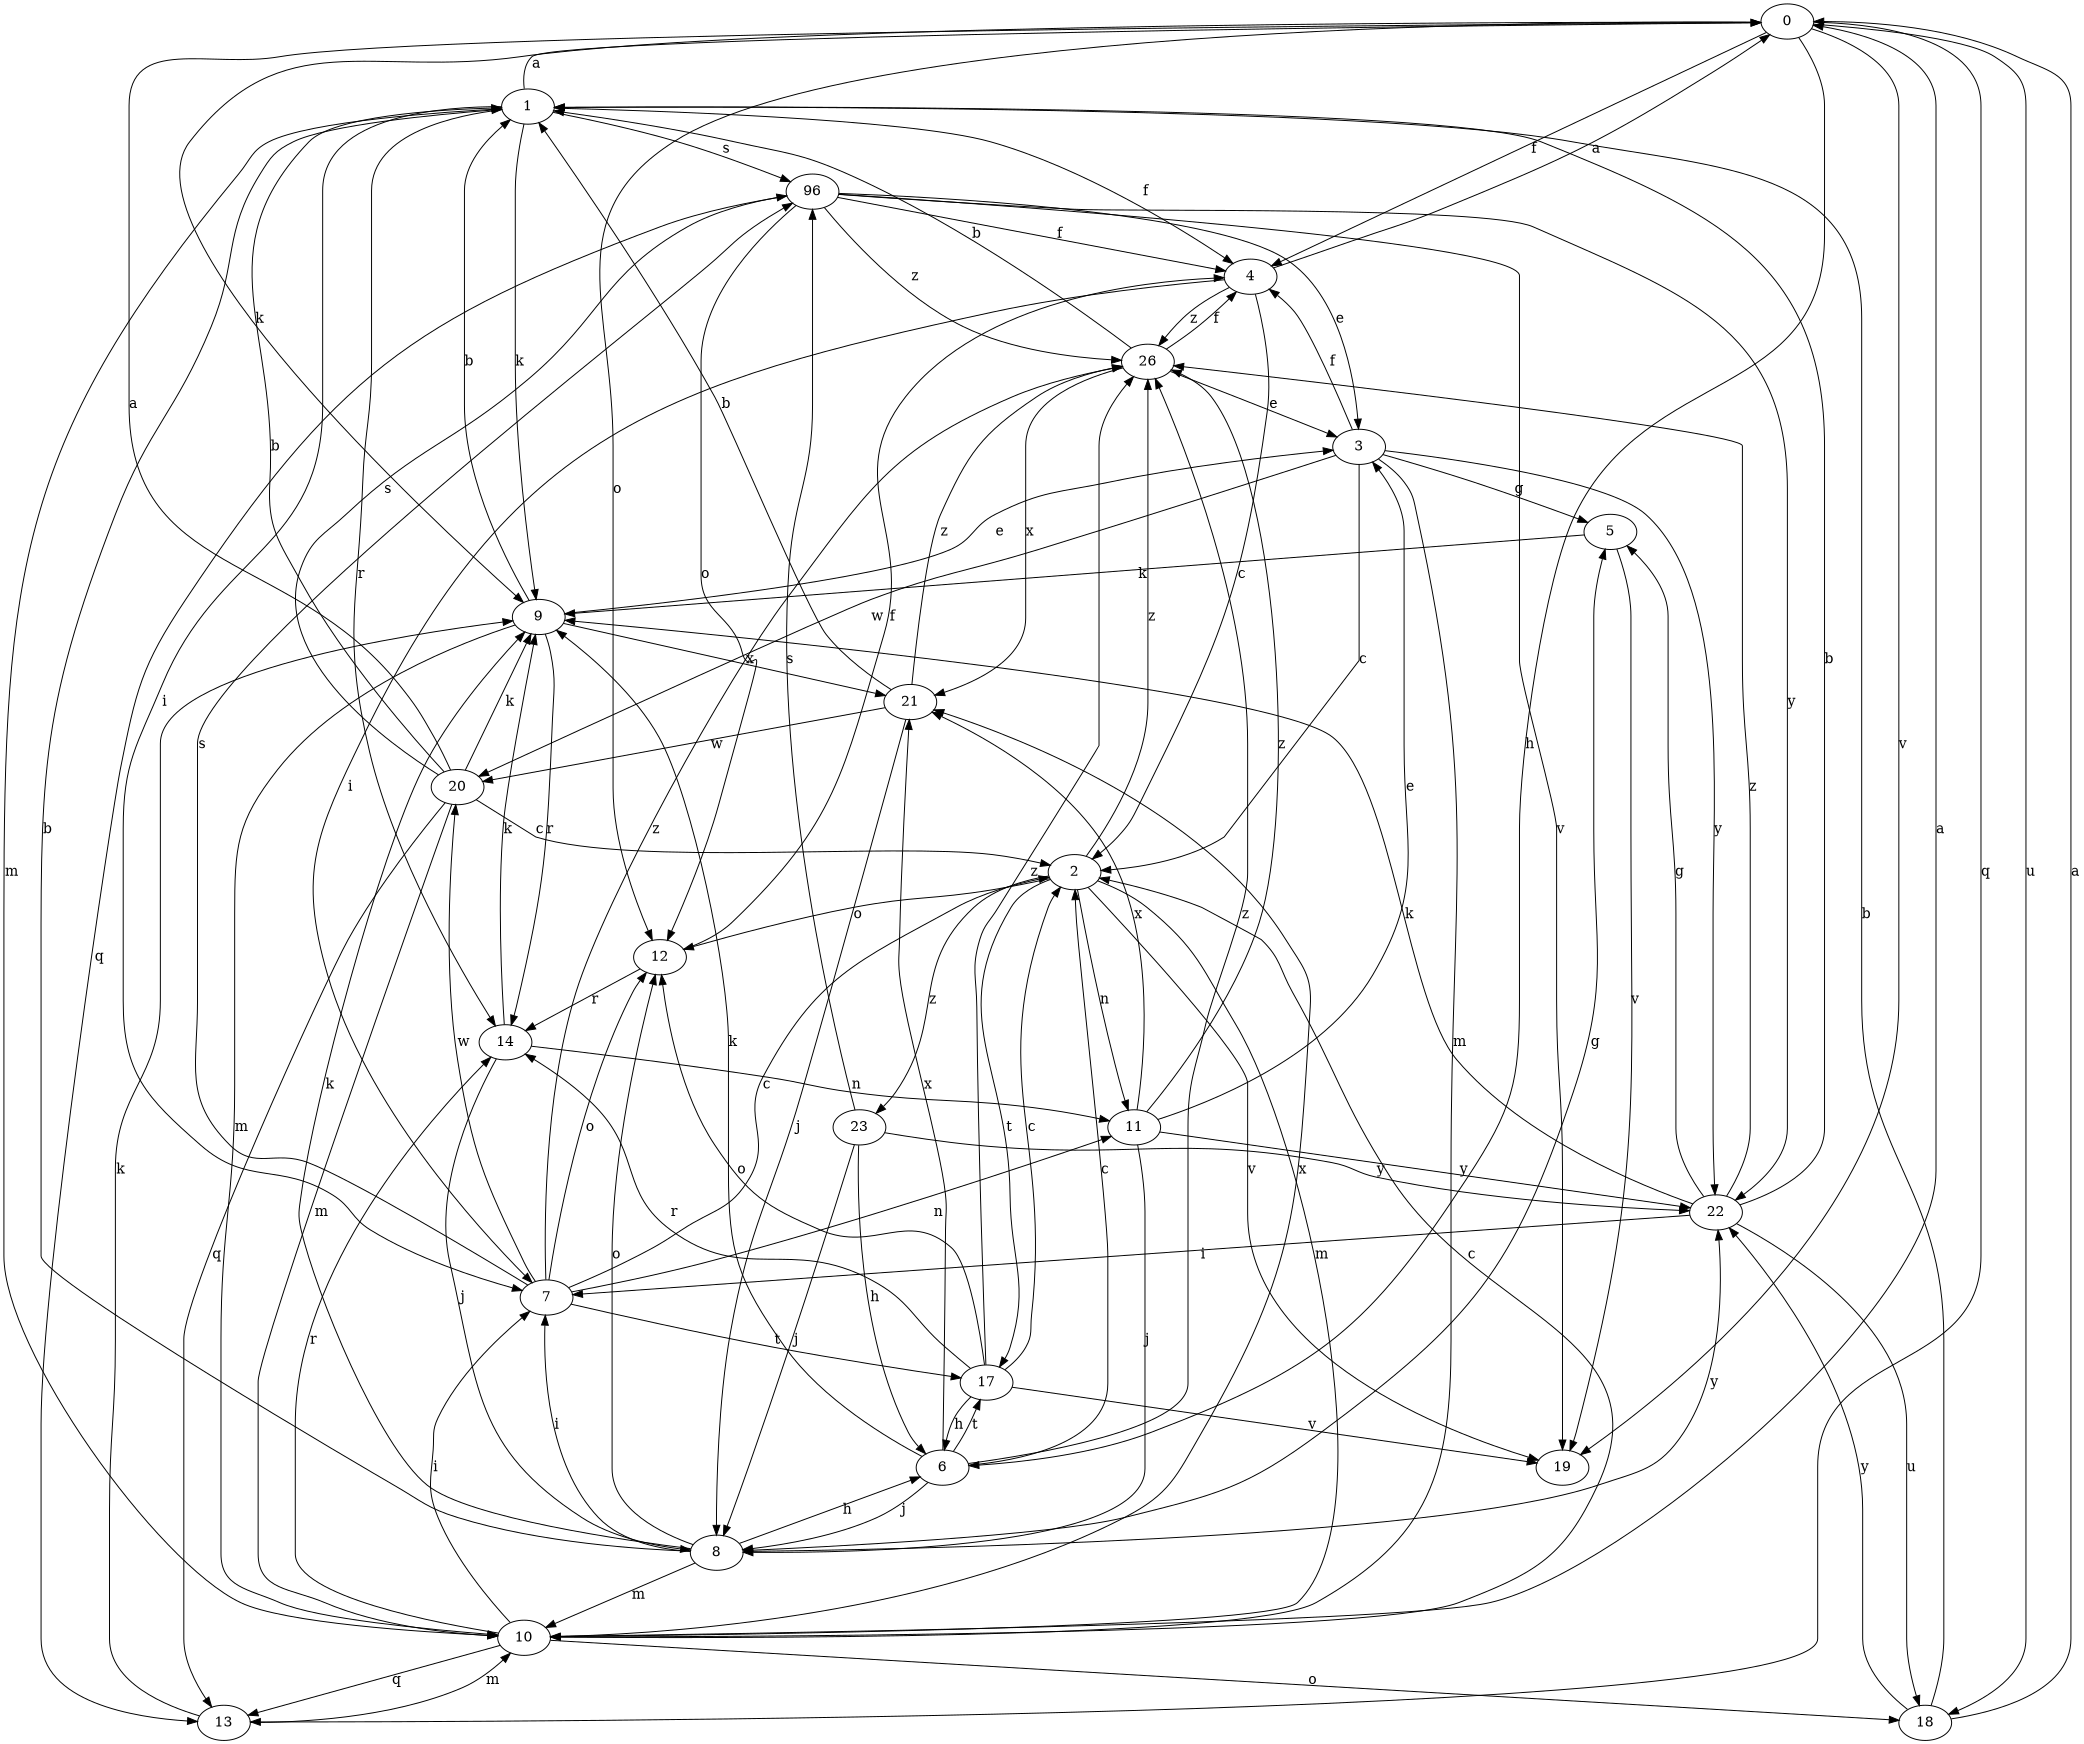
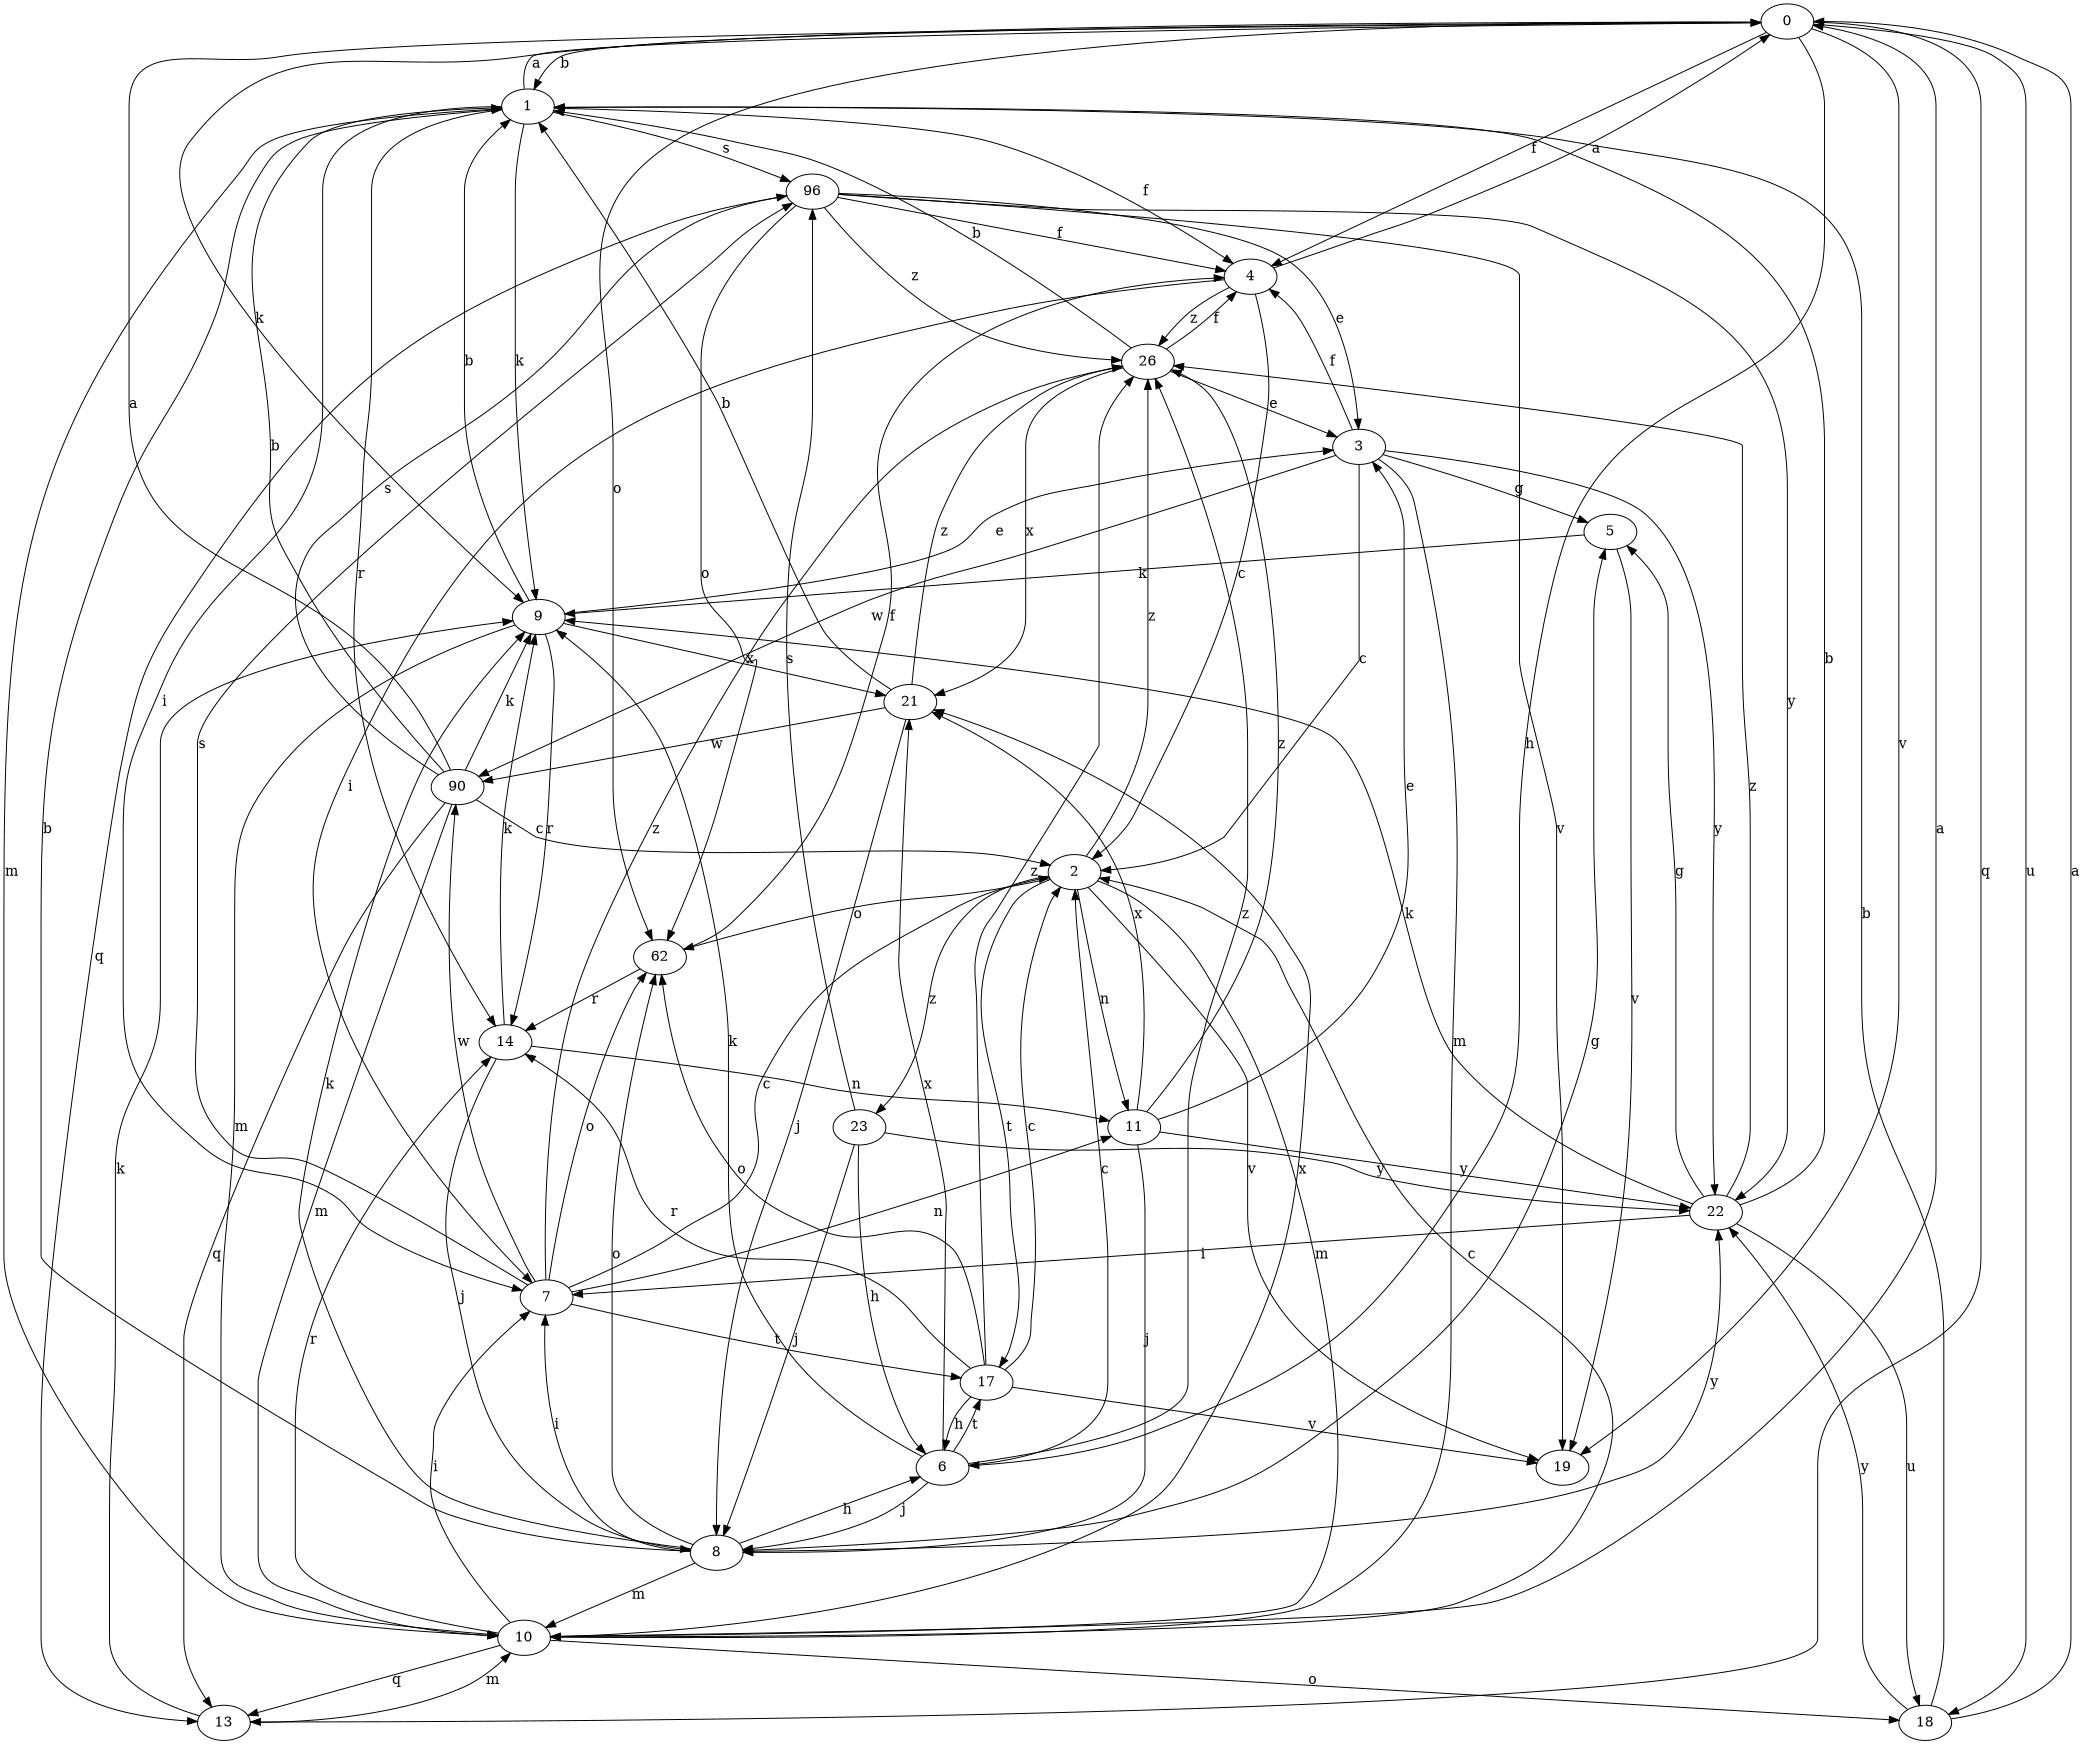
edge "0" -> "1": added, label "b"
node "20": label "20" -> "90"
node "12": label "12" -> "62"
